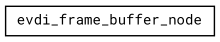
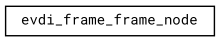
node "evdi_frame_buffer_node": label "evdi_frame_buffer_node" -> "evdi_frame_frame_node"
